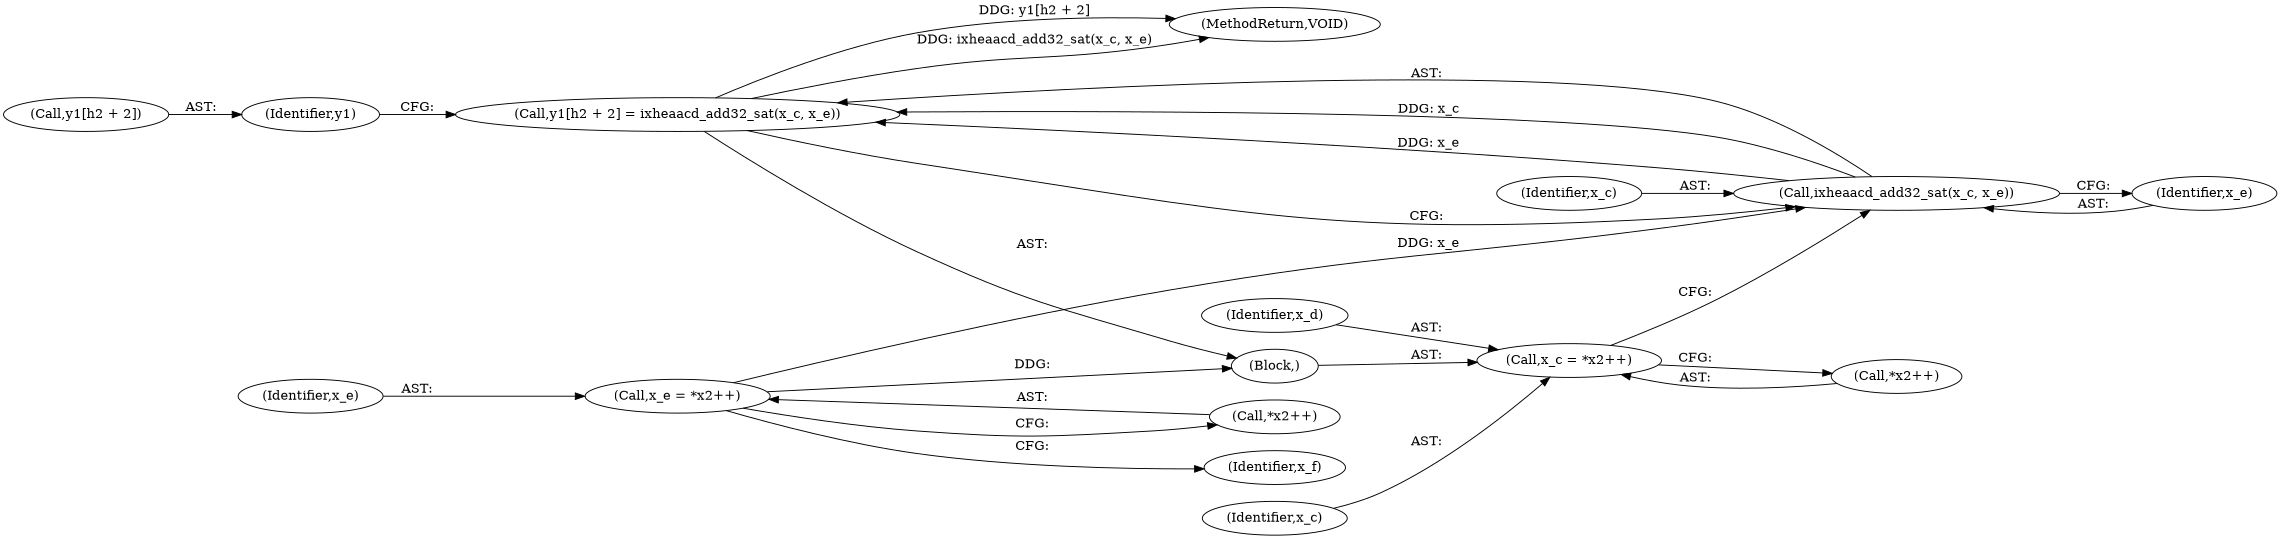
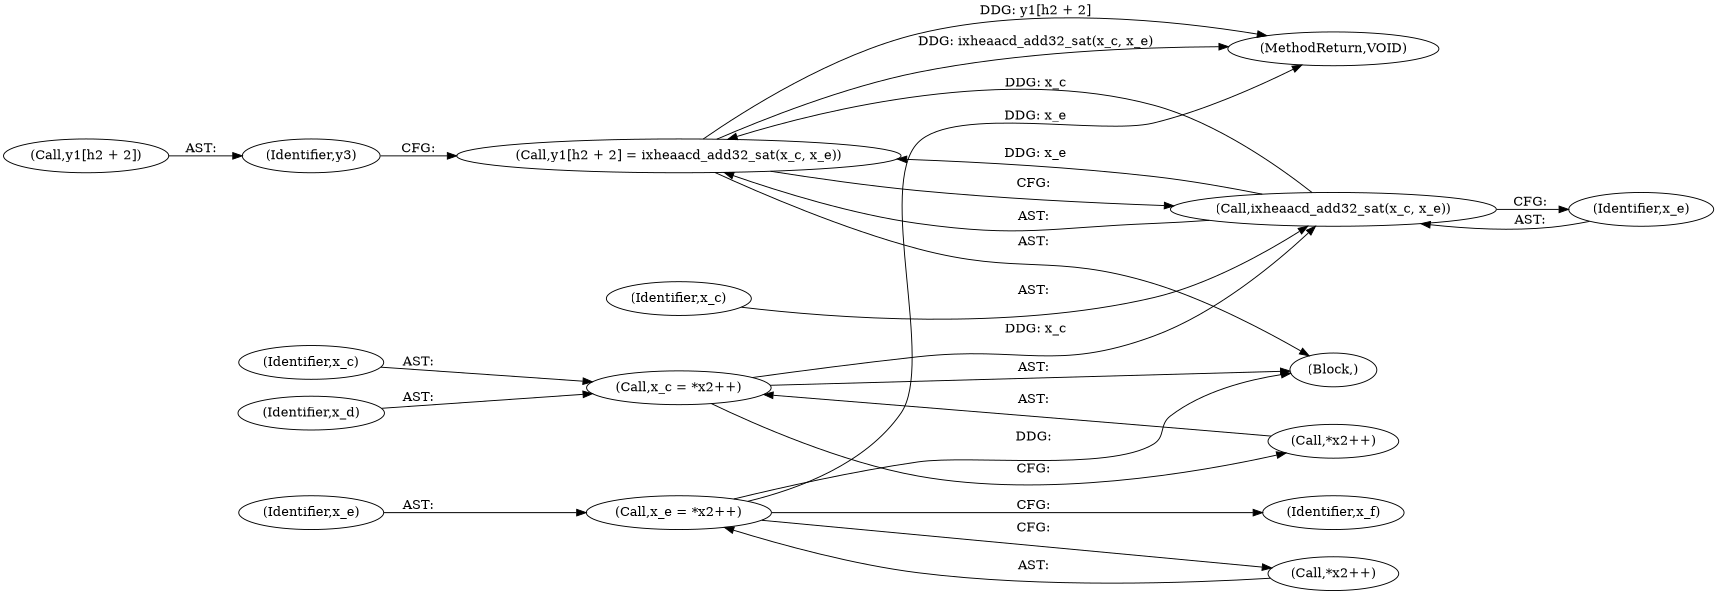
node "(Identifier,y1)": label "(Identifier,y1)" -> "(Identifier,y3)"
edge "(Call,x_e = *x2++)" -> "(Call,ixheaacd_add32_sat(x_c, x_e))": now "(Call,x_e = *x2++)" -> "(MethodReturn,VOID)"
edge "(Call,x_c = *x2++)" -> "(Call,ixheaacd_add32_sat(x_c, x_e))": label "CFG: " -> "DDG: x_c"
edge "(Block,)" -> "(Call,x_c = *x2++)": reversed
